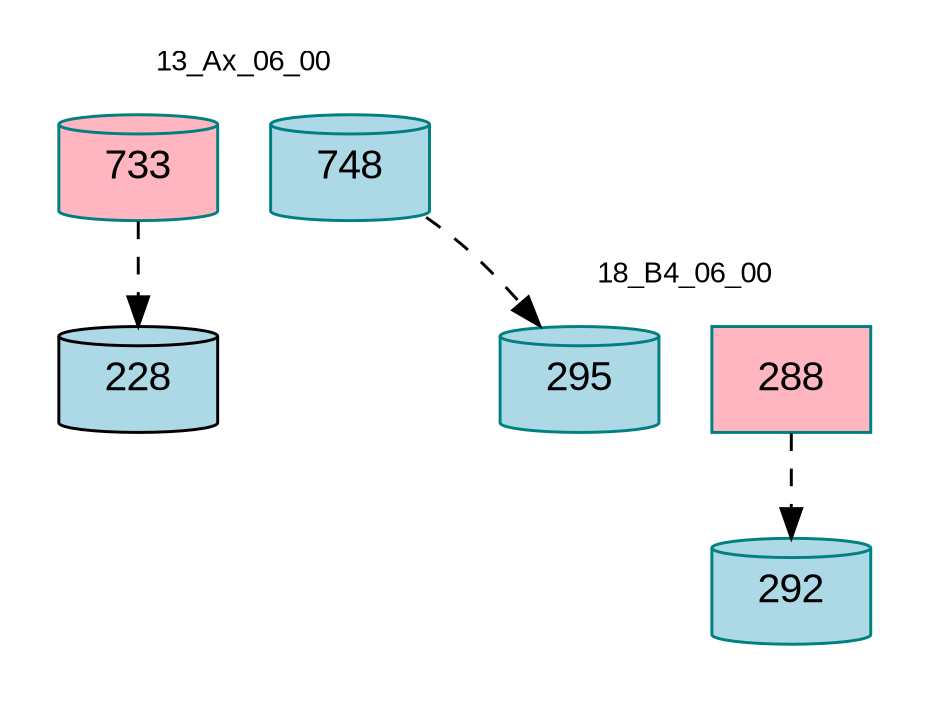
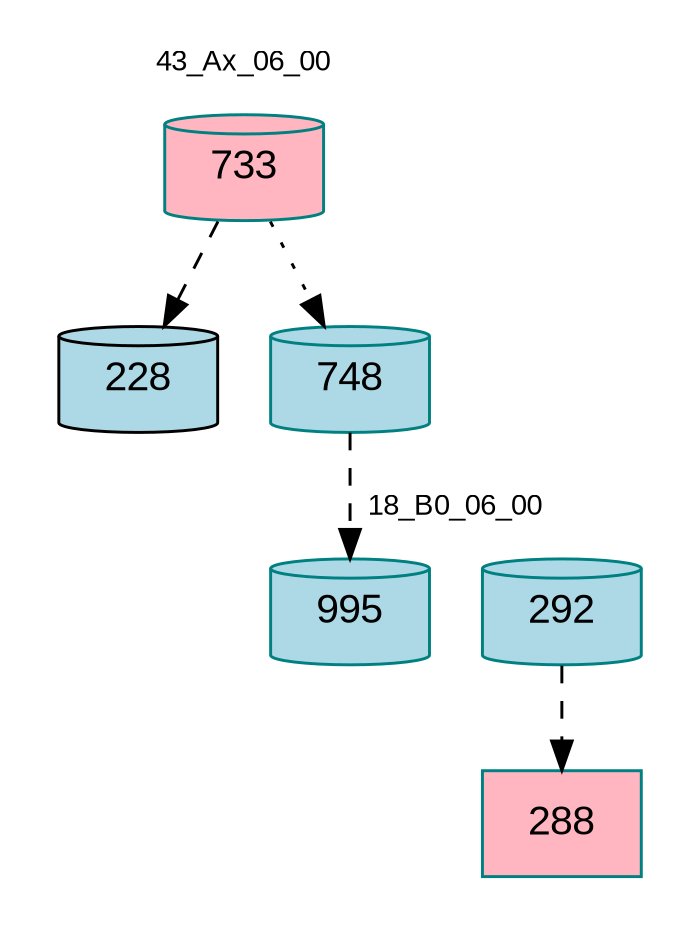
cluster "13_Ax_06_00": label "13_Ax_06_00" -> "43_Ax_06_00"
edge "733" -> "748": added
cluster "18_B4_06_00": label "18_B4_06_00" -> "18_B0_06_00"
node "295": label "295" -> "995"
edge "288" -> "292": reversed
